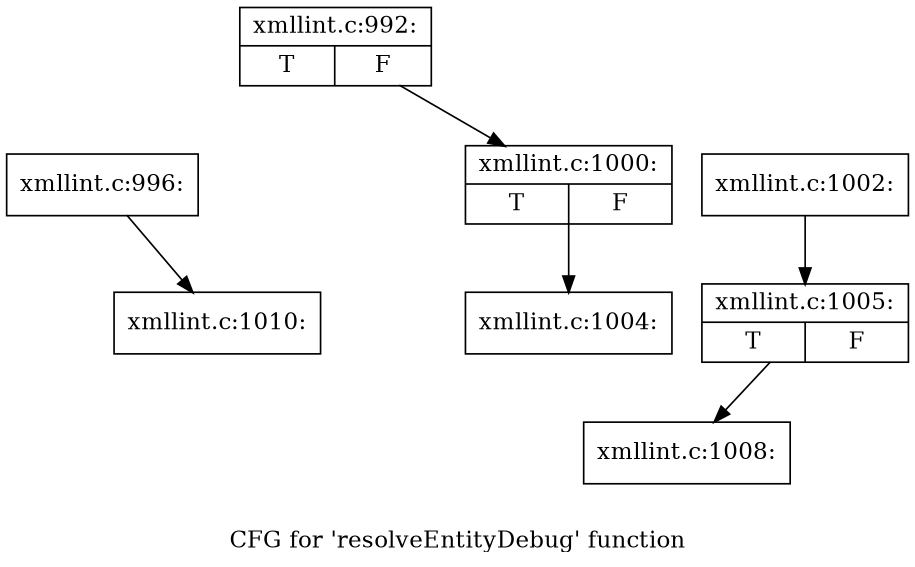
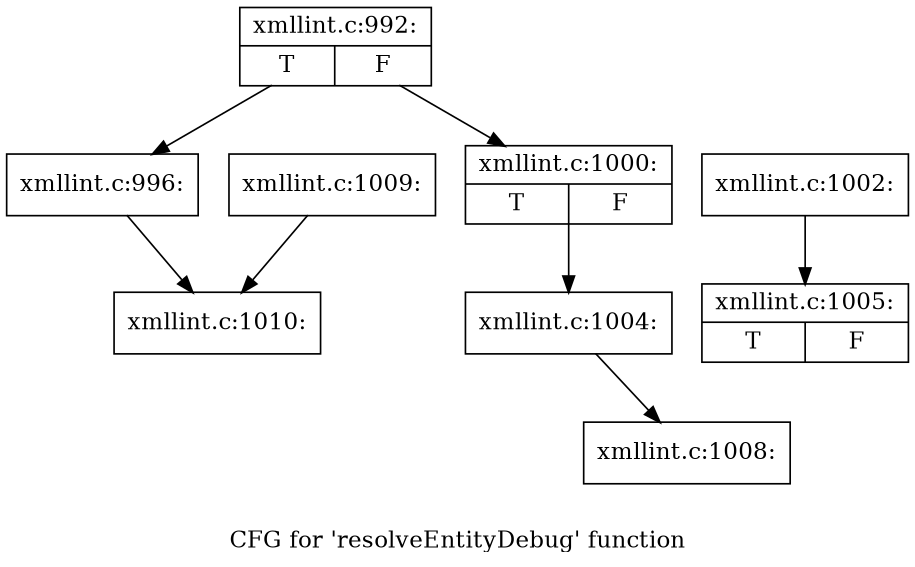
edge "xmllint.c:992:" -> "xmllint.c:996:": added
node "xmllint.c:1009:": added
edge "xmllint.c:1005:" -> "xmllint.c:1008:": now "xmllint.c:1004:" -> "xmllint.c:1008:"
